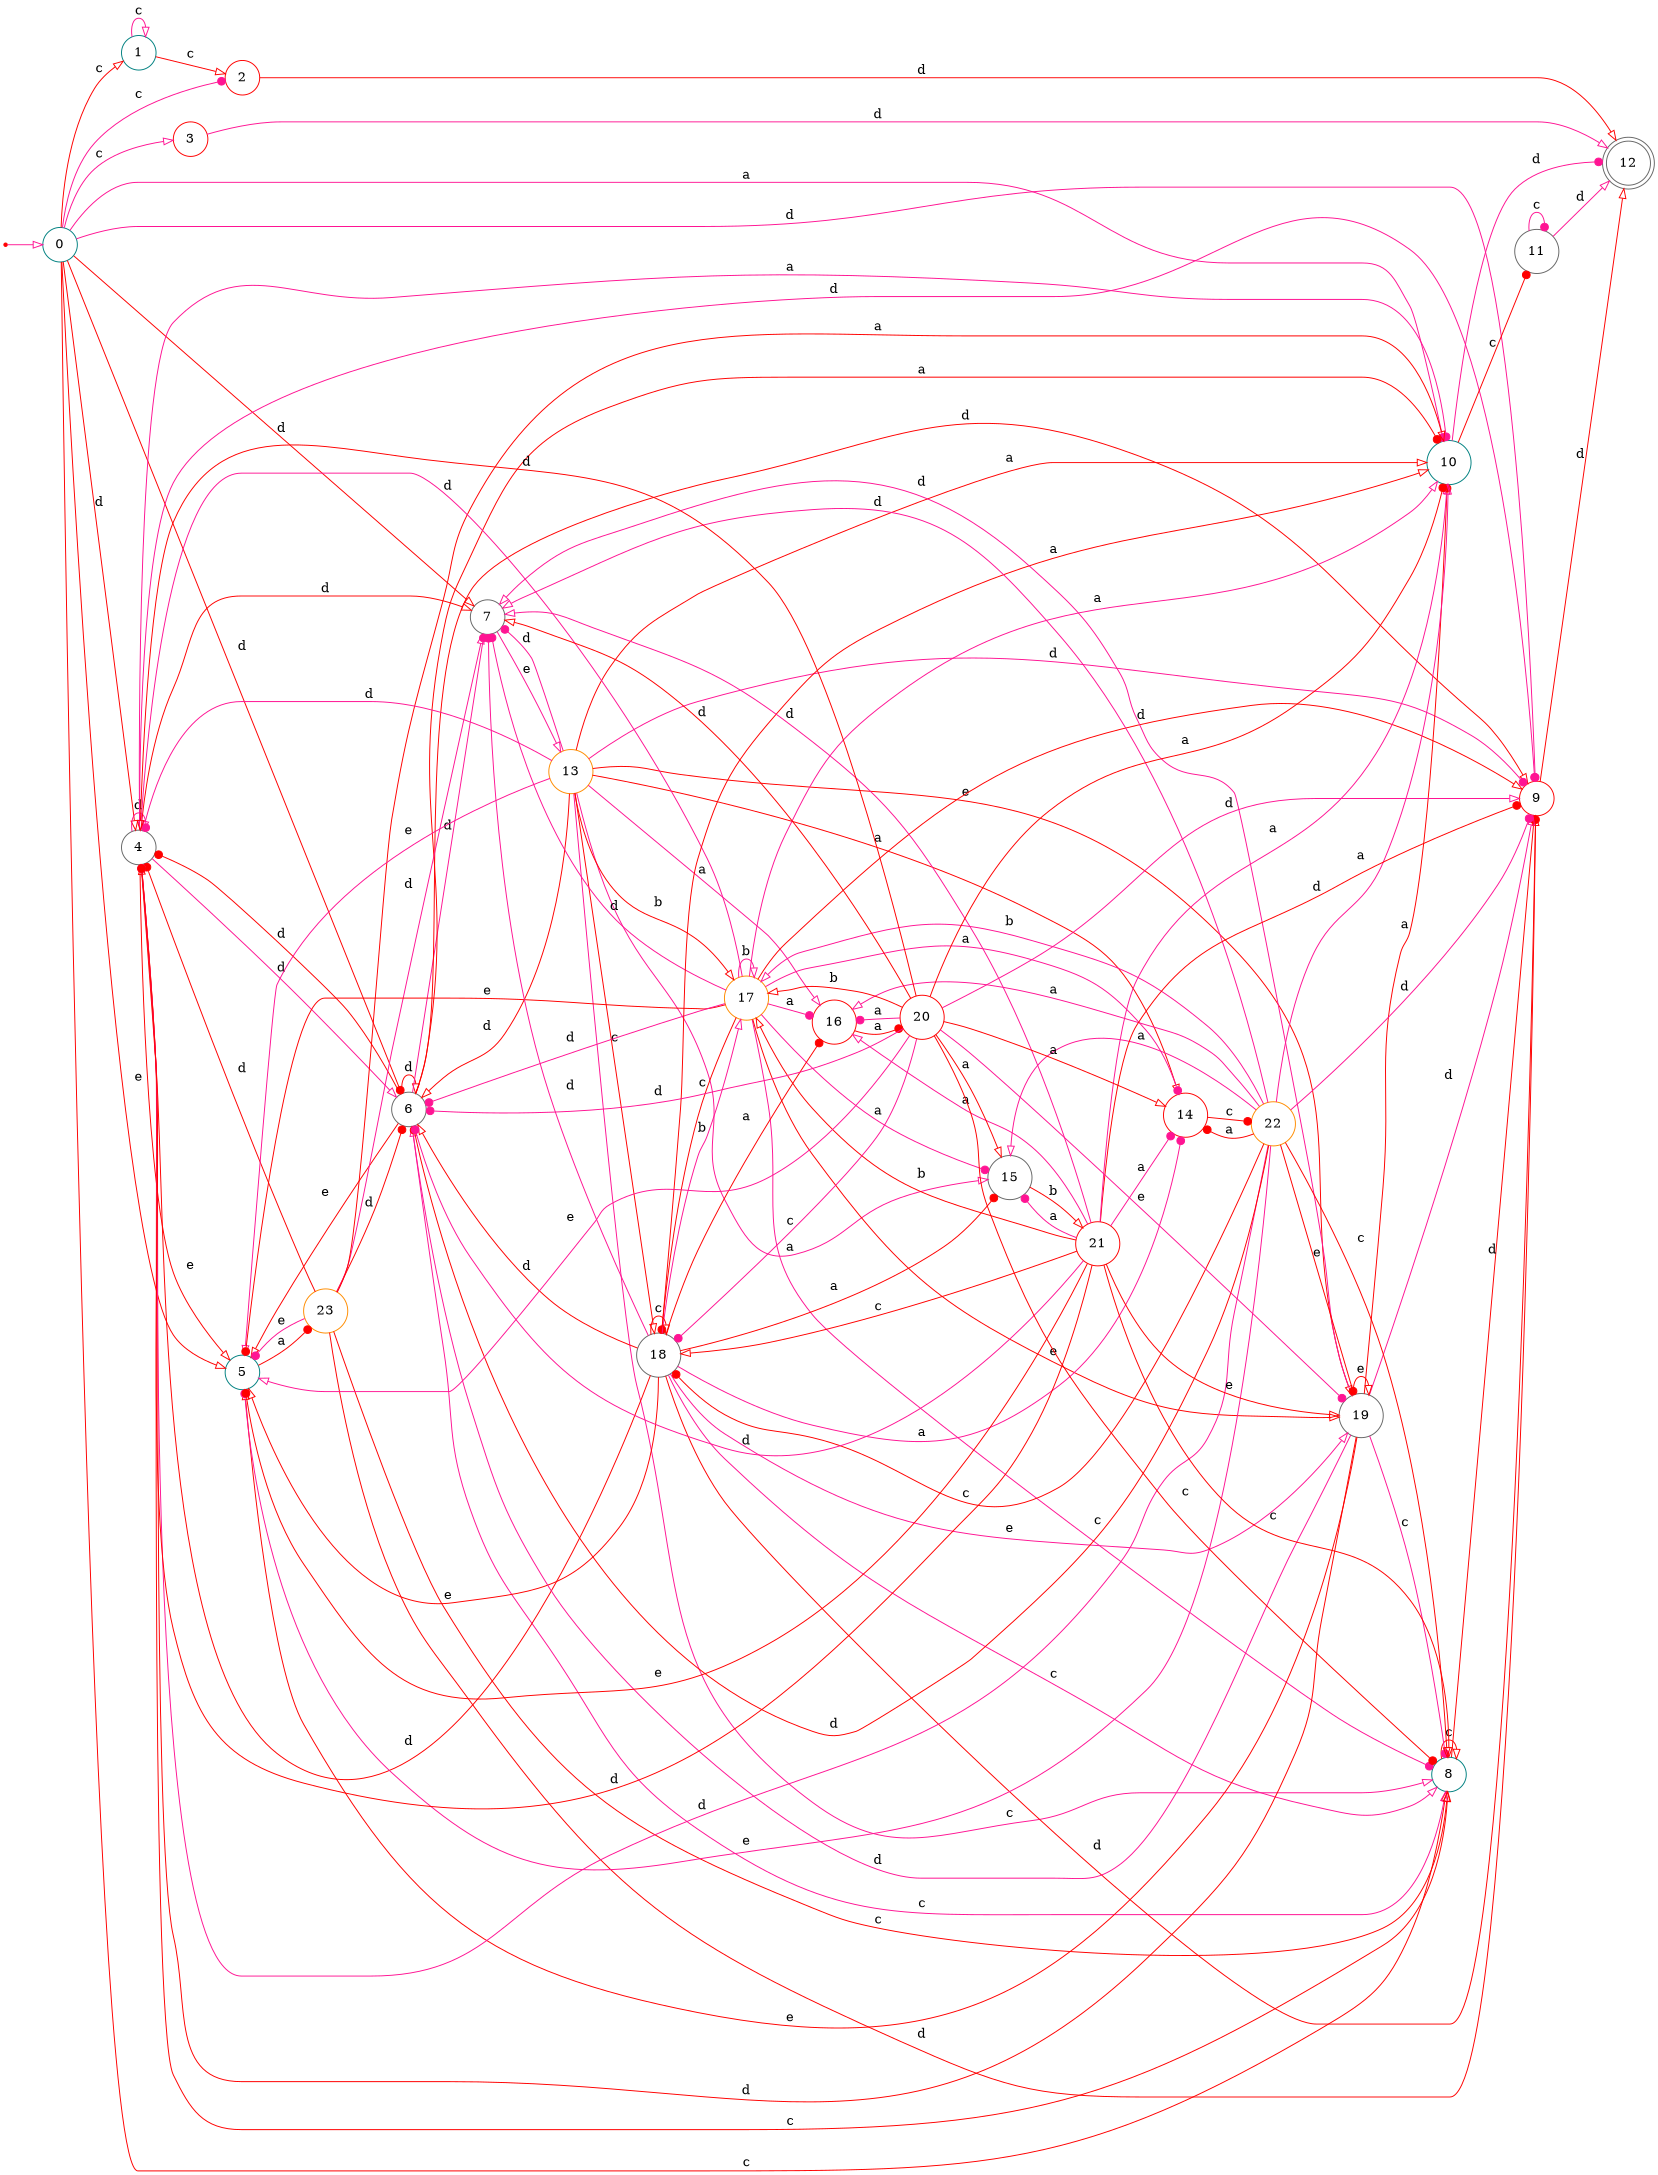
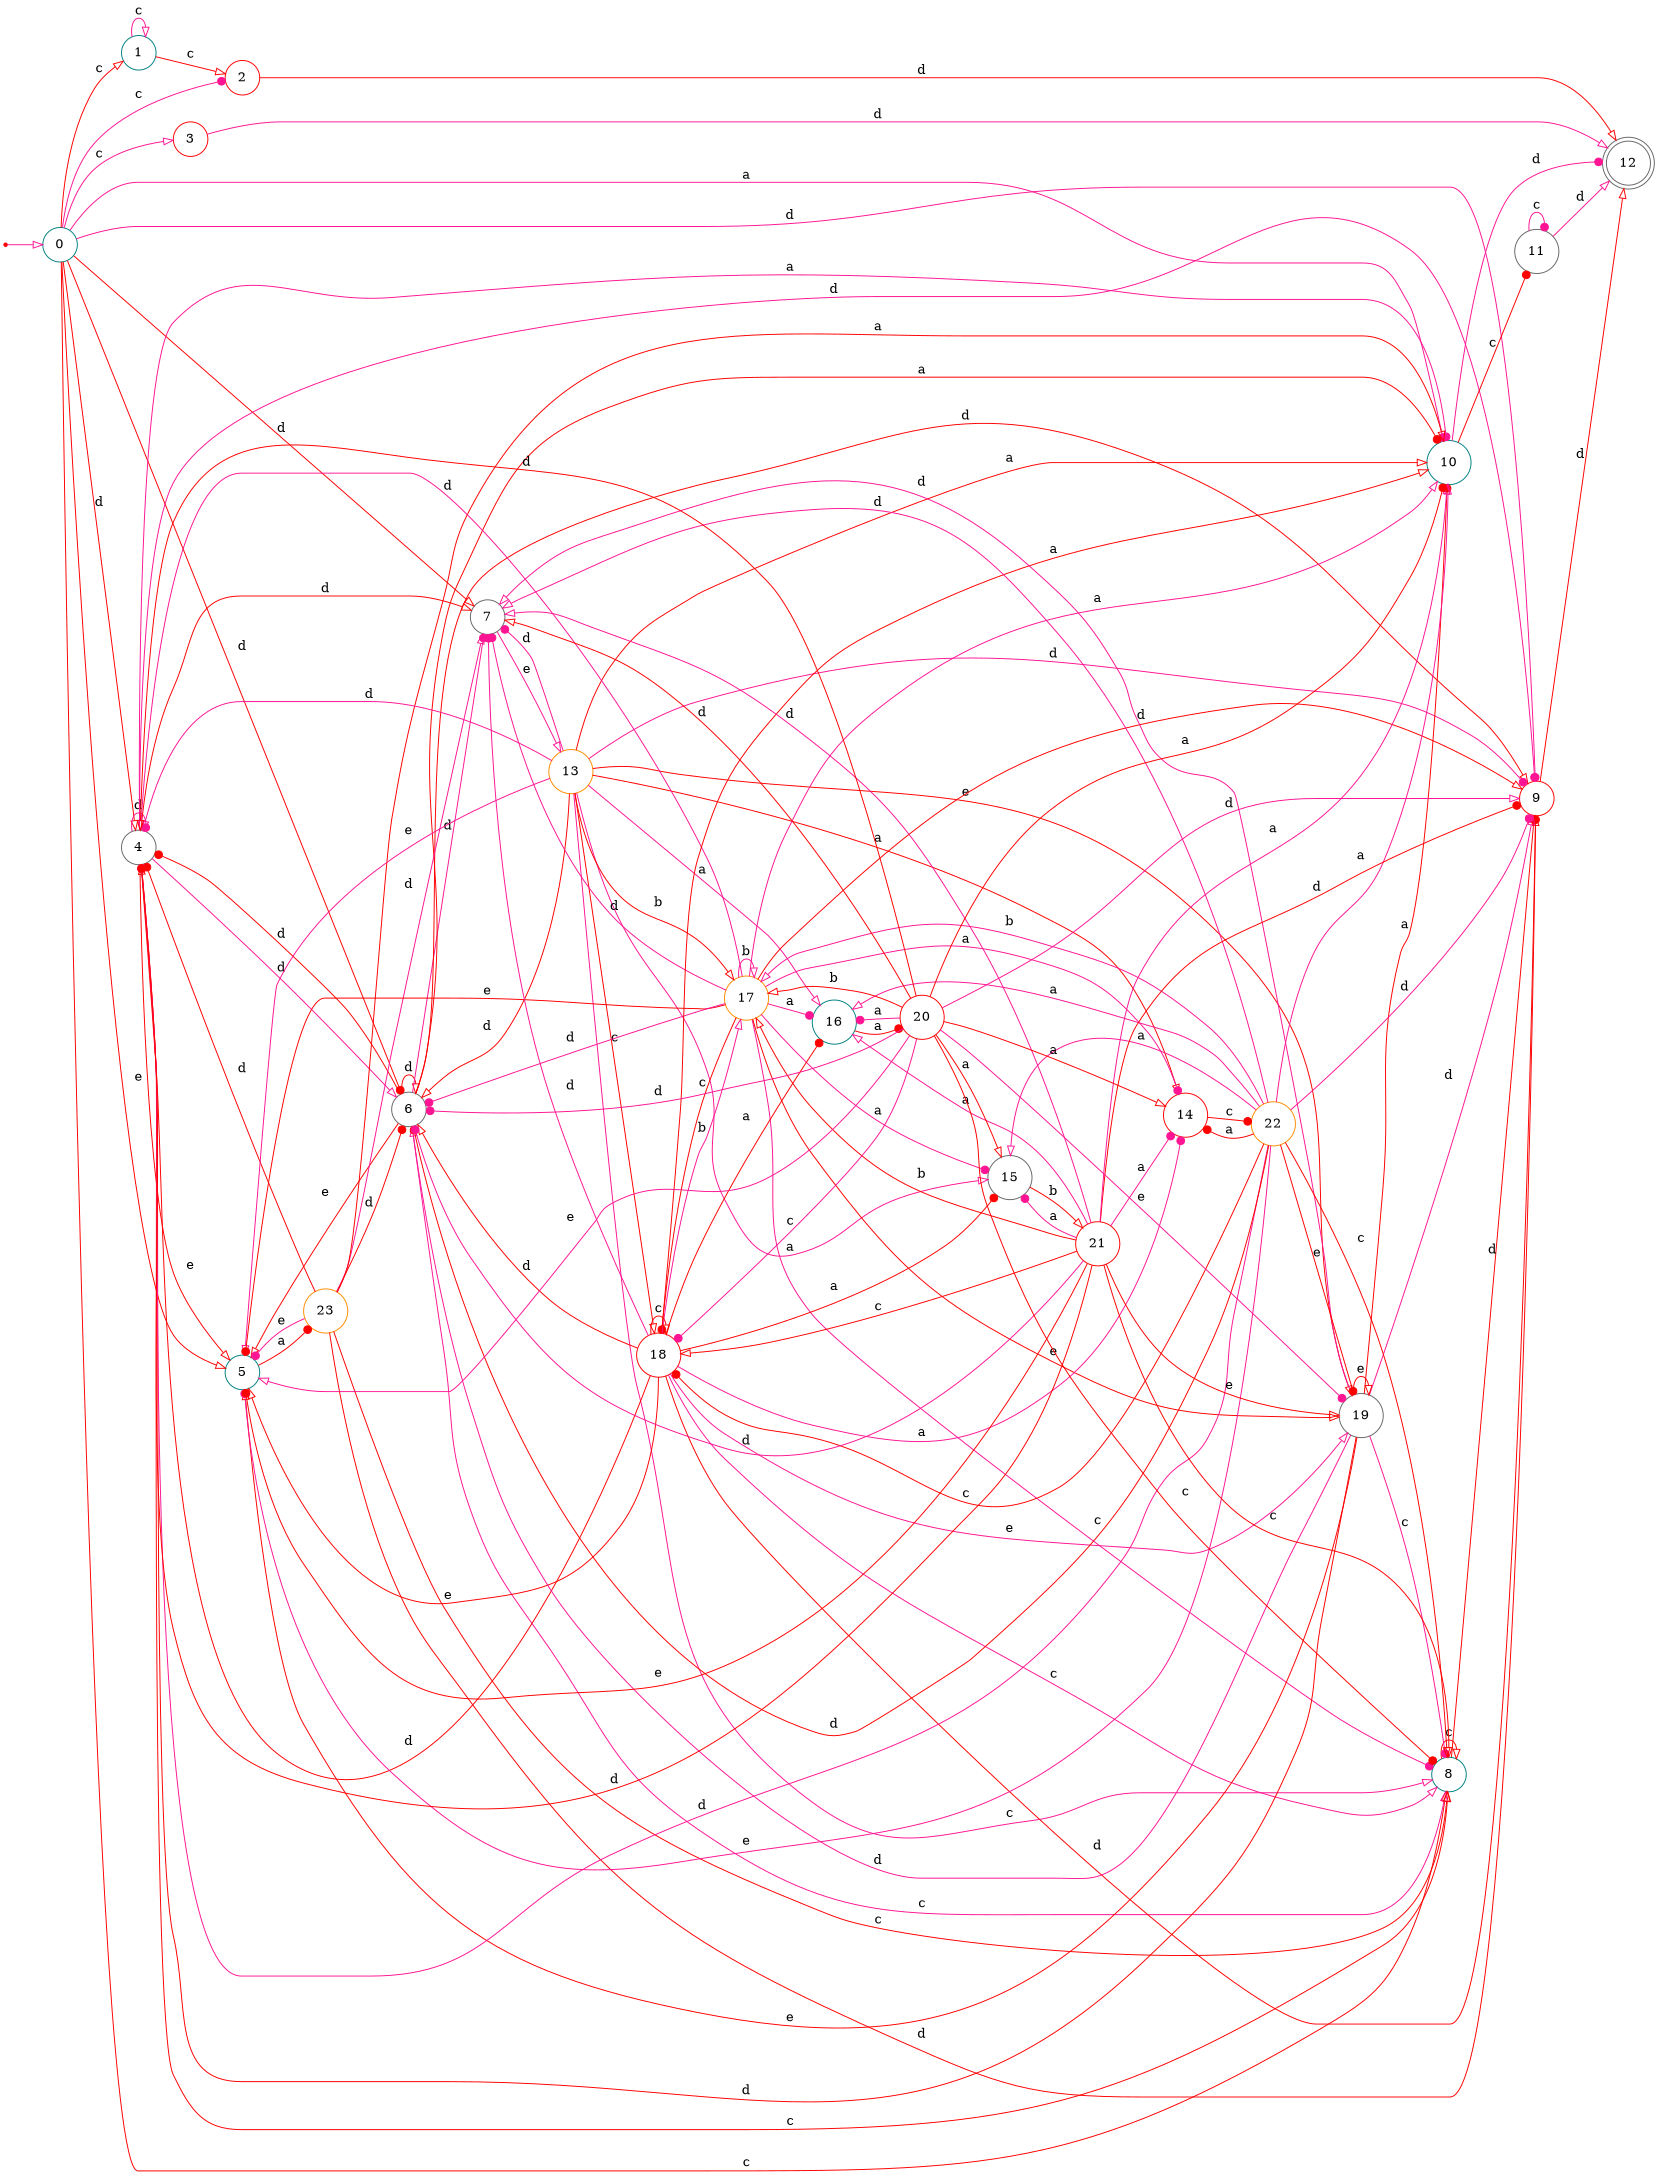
node "16": color red -> teal
node "18": color gray40 -> red
